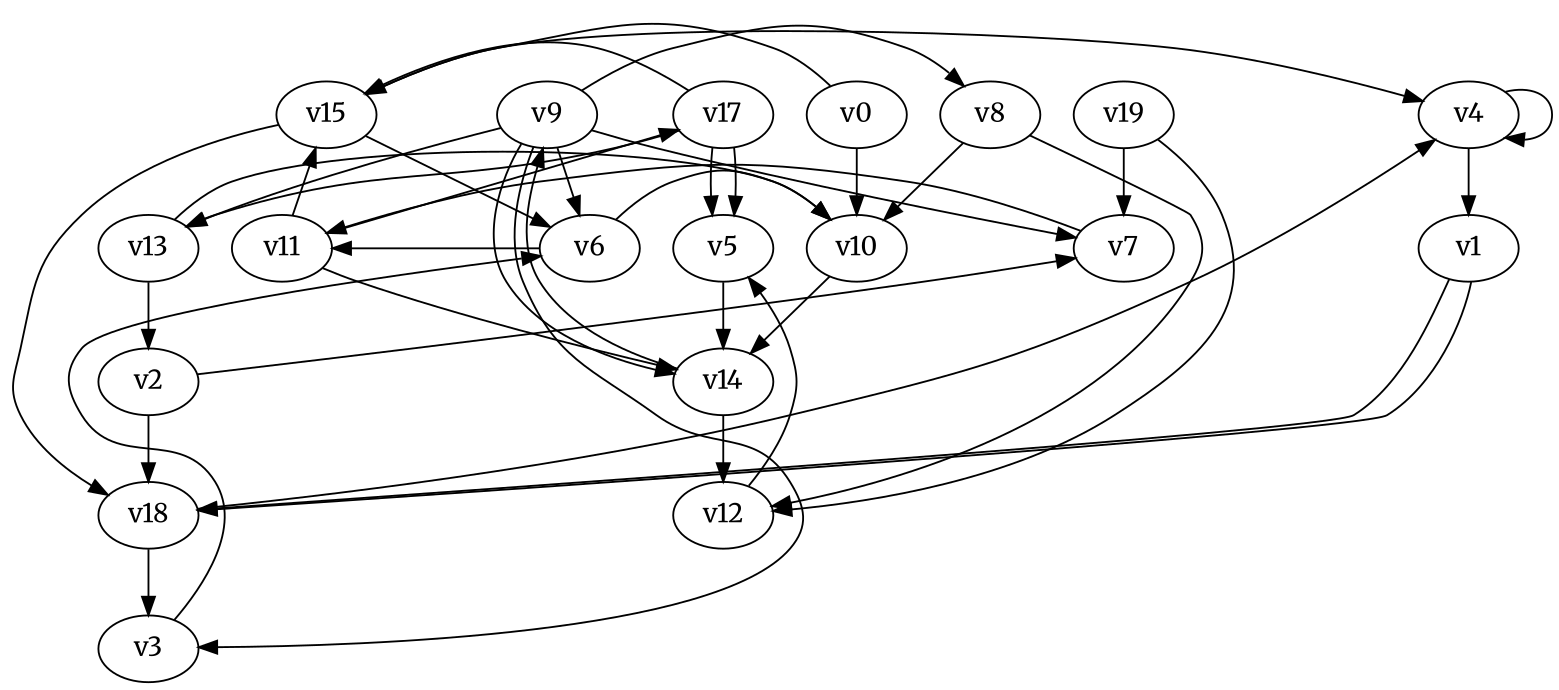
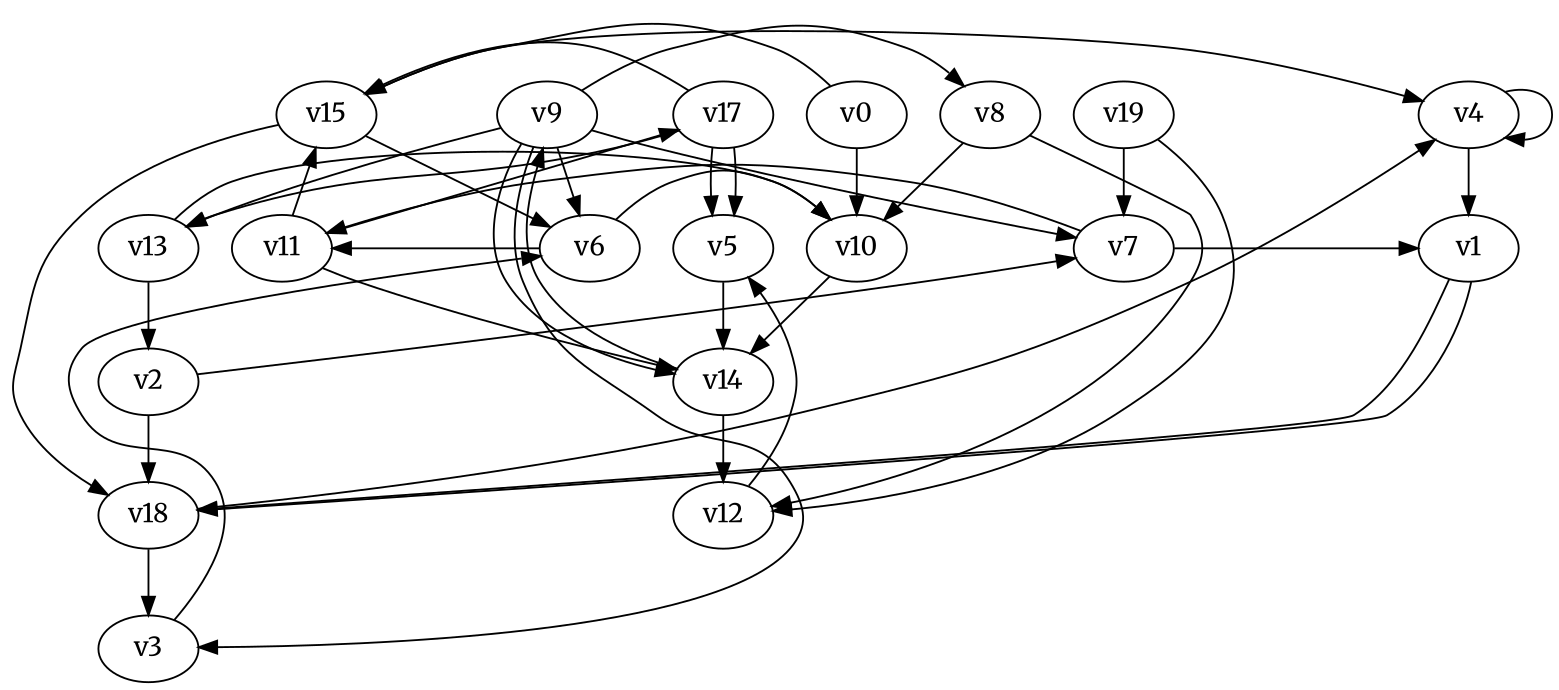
edge "v7" -> "v1": added
